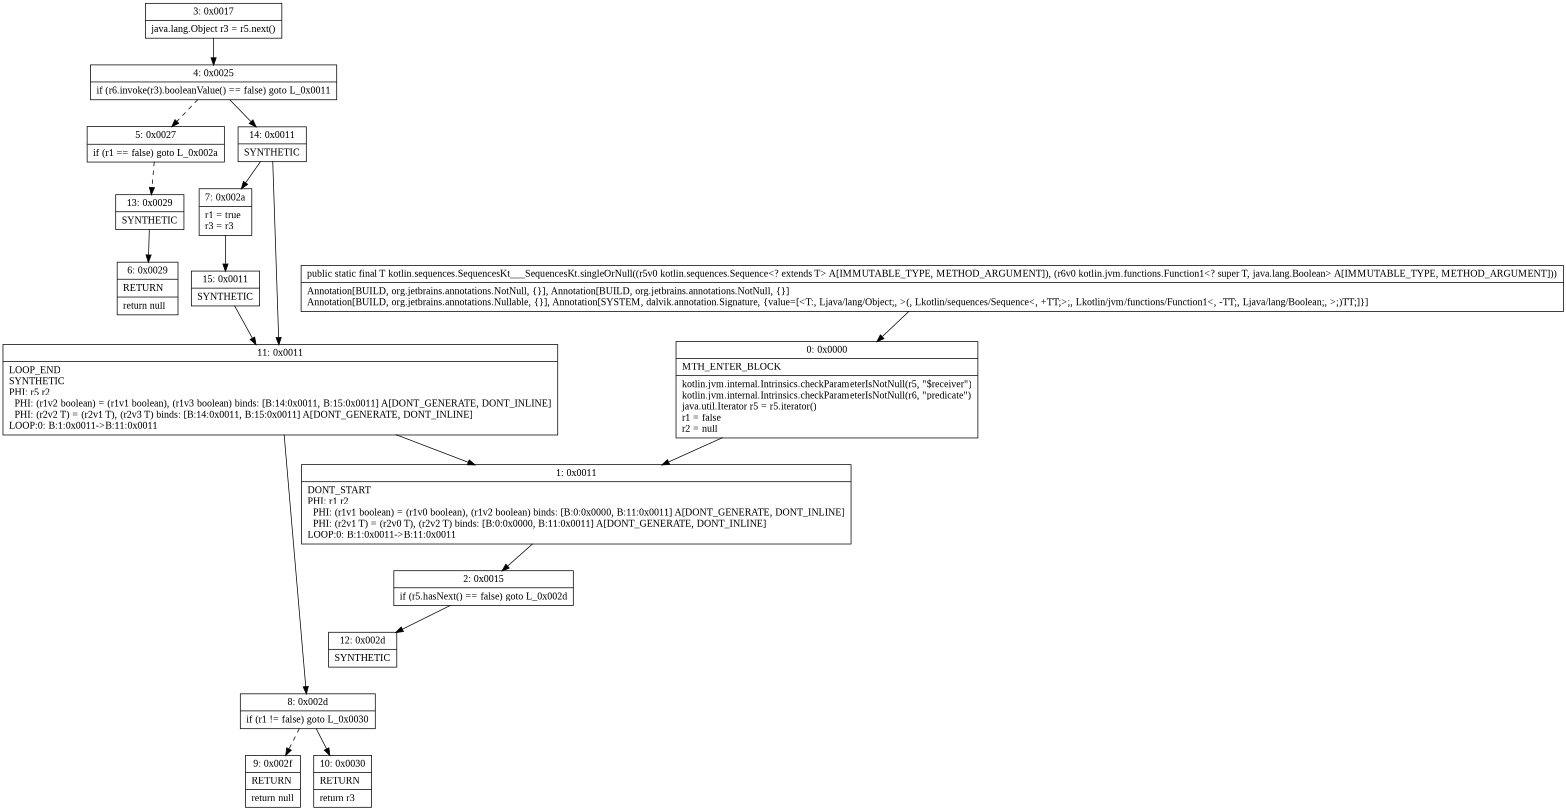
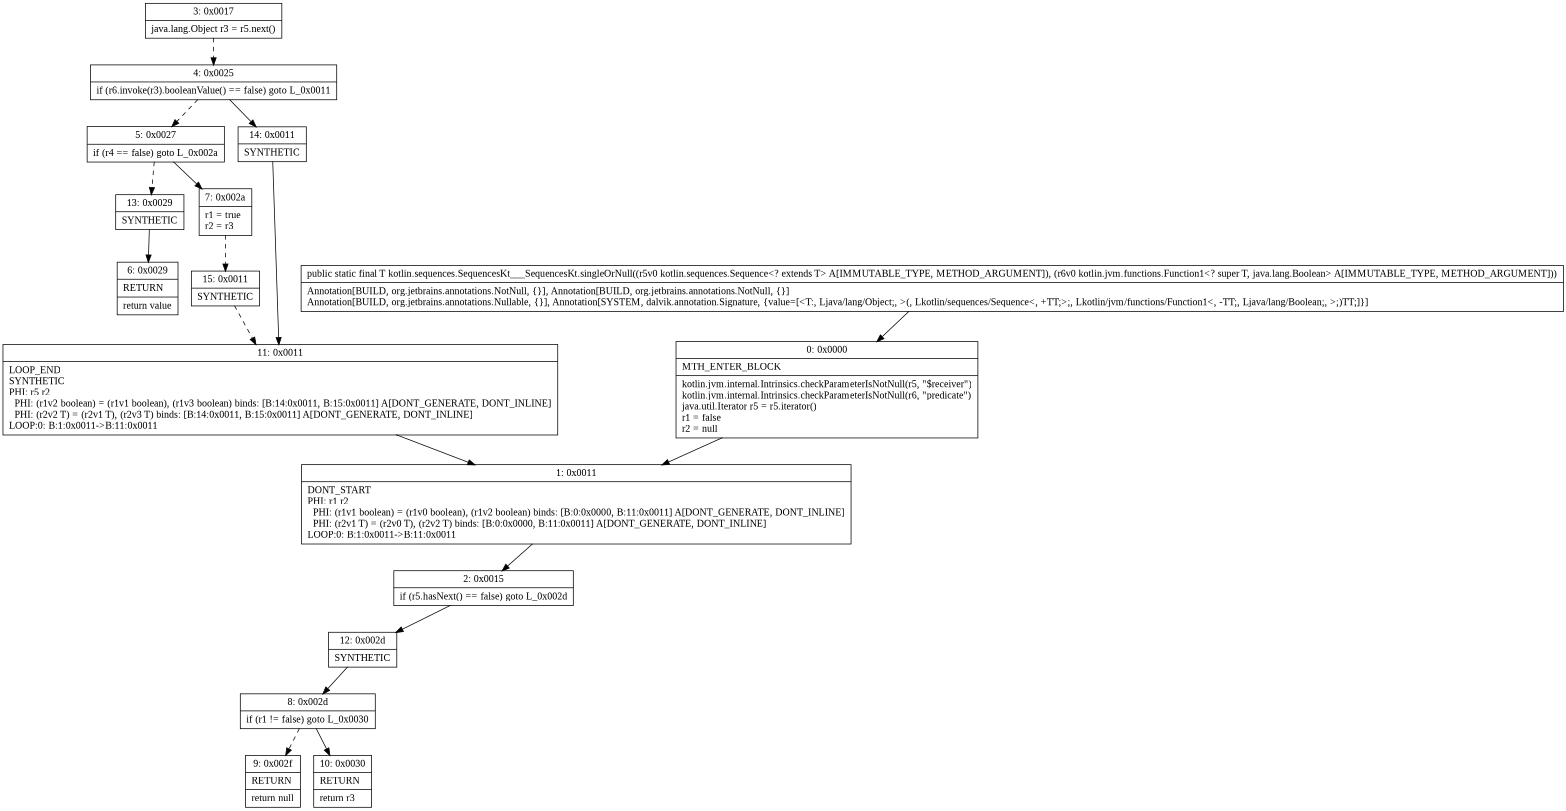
edge "3: 0x0017" -> "4: 0x0025": style solid -> dashed
node "5: 0x0027": text "if (r1 == false) goto L_0x002a" -> "if (r4 == false) goto L_0x002a"
edge "14: 0x0011" -> "7: 0x002a": now "5: 0x0027" -> "7: 0x002a"
node "7: 0x002a": text "r3 = r3" -> "r2 = r3"
edge "7: 0x002a" -> "15: 0x0011": style solid -> dashed
node "6: 0x0029": text "return null" -> "return value"
edge "15: 0x0011" -> "11: 0x0011": style solid -> dashed
edge "11: 0x0011" -> "8: 0x002d": now "12: 0x002d" -> "8: 0x002d"
